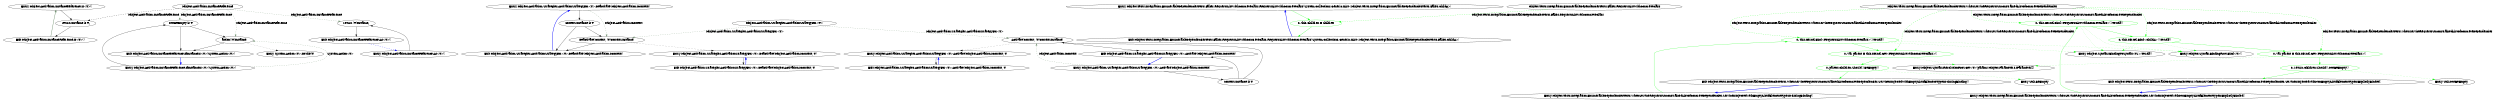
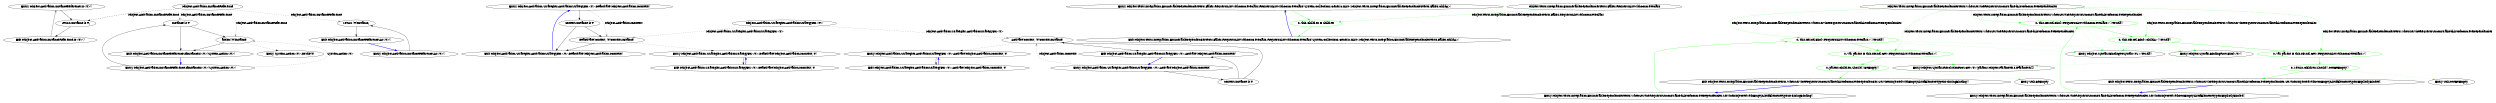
node "NotBeEmpty is T": label "NotBeEmpty is T" -> "Instance is T"
edge "Exit Ninject.Activation.InstanceReference.As<T>()" -> "Entry Ninject.Activation.InstanceReference.As<T>()": style dashed -> bold
